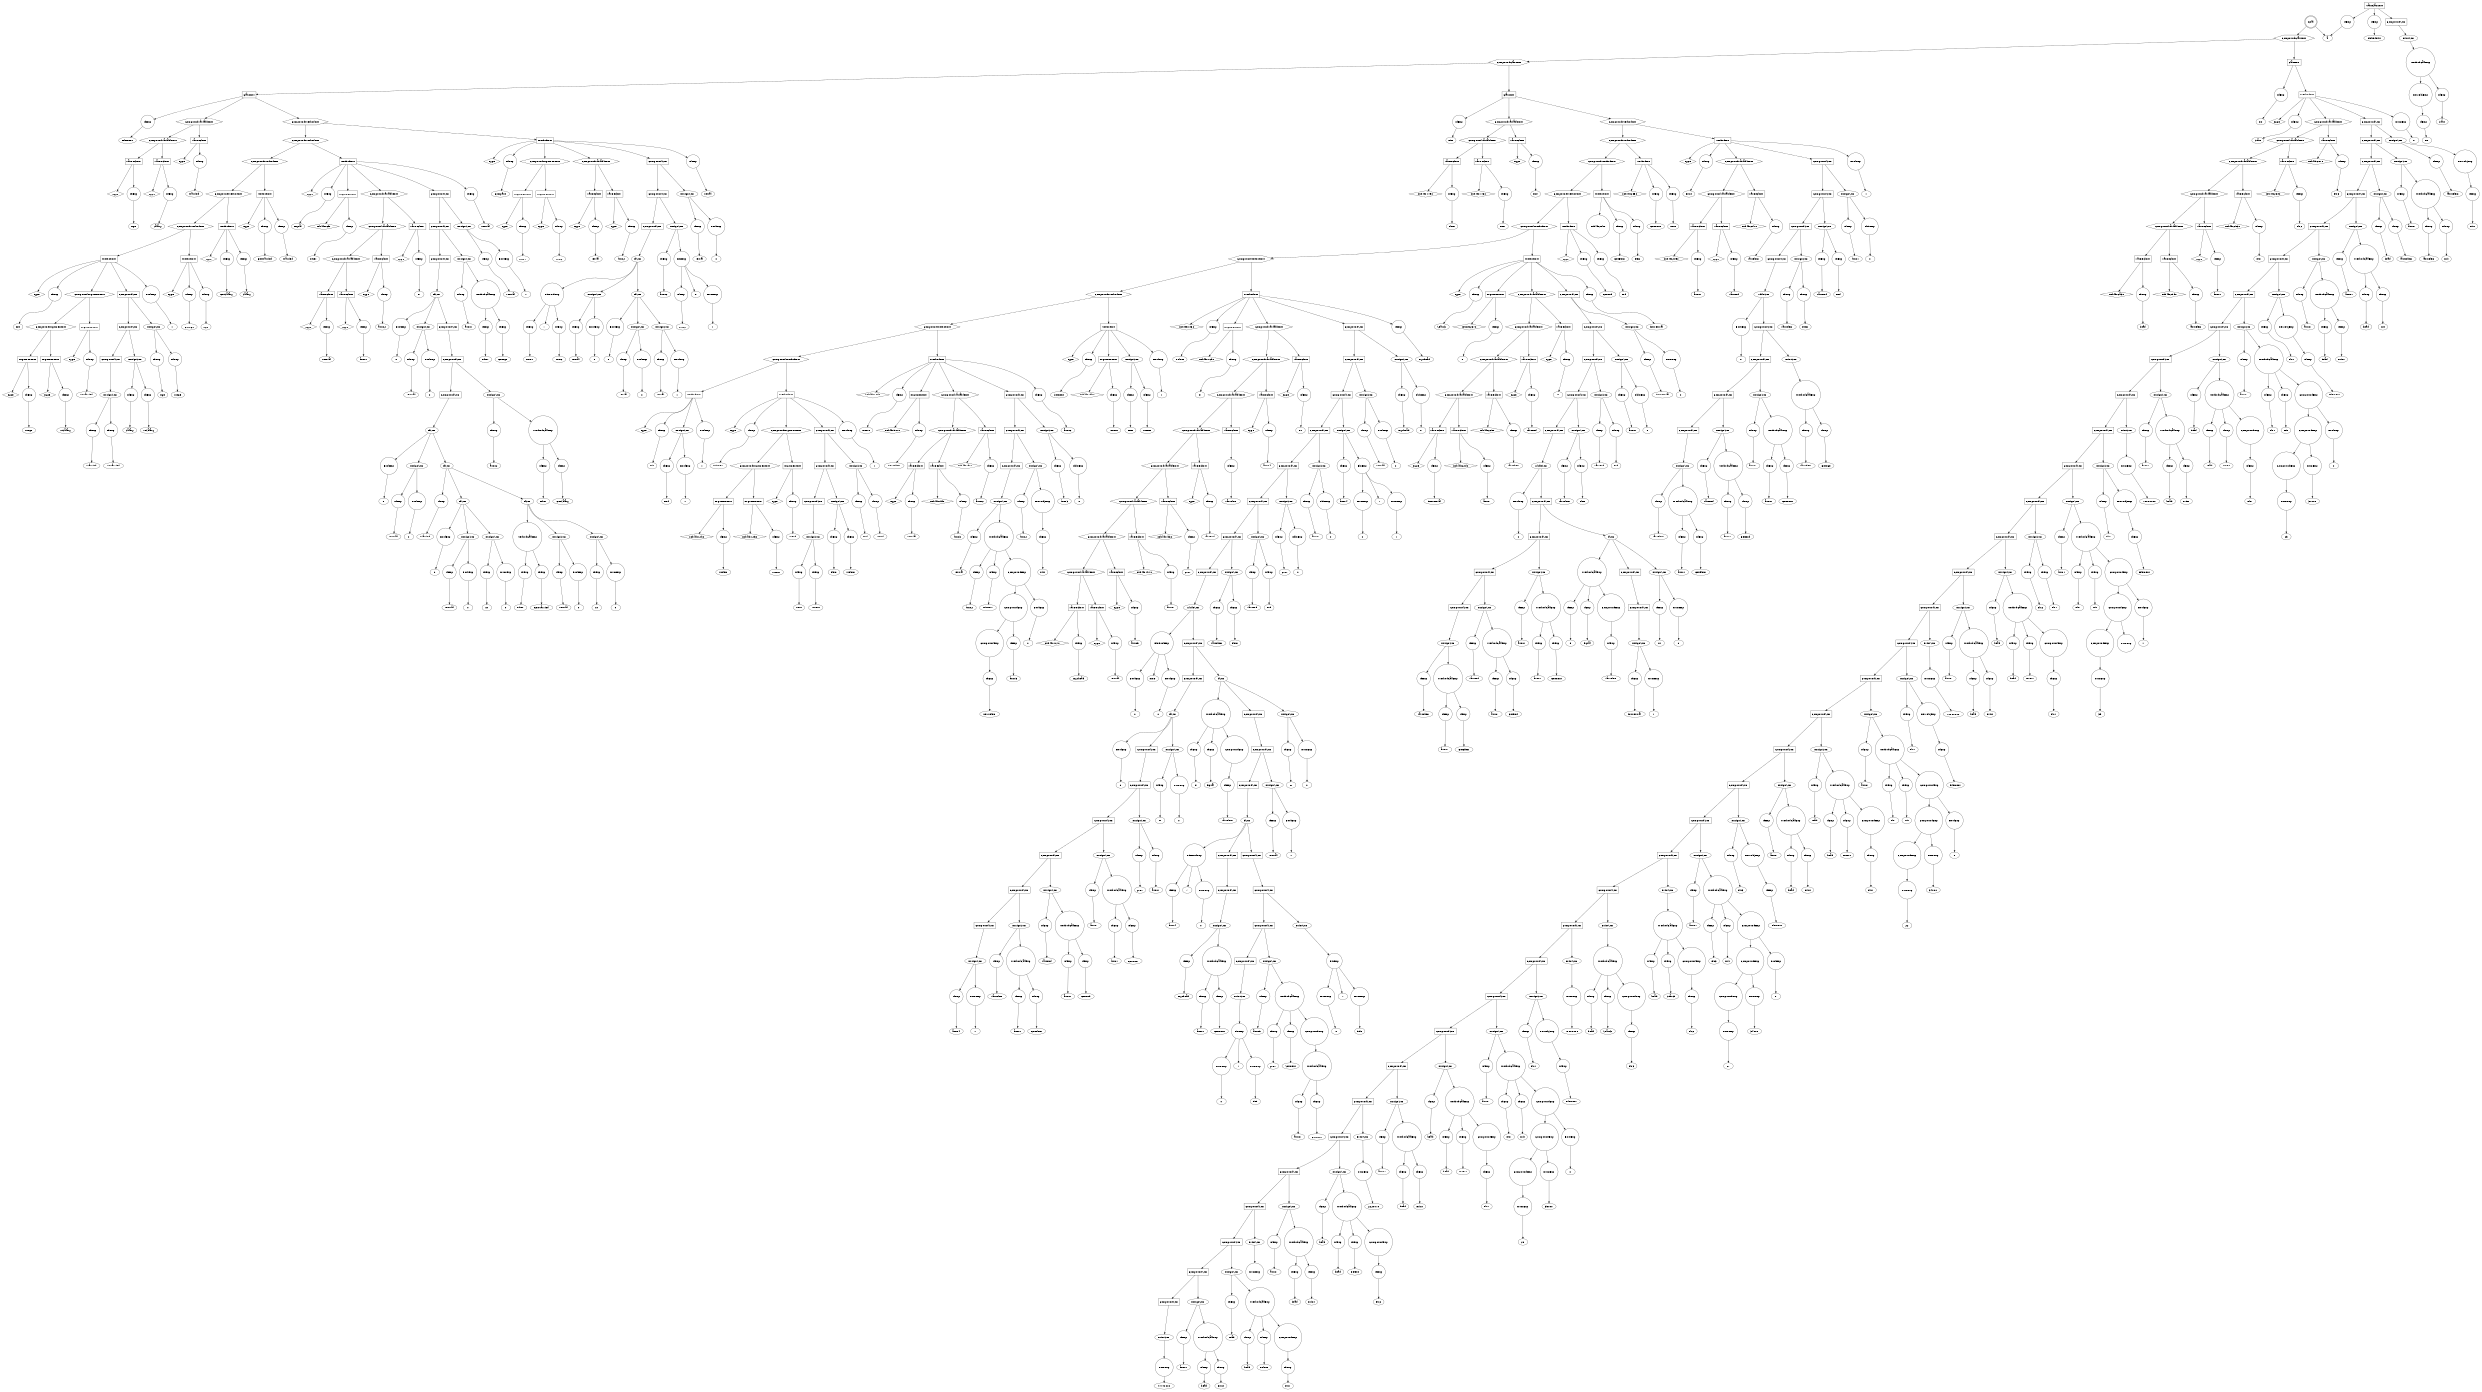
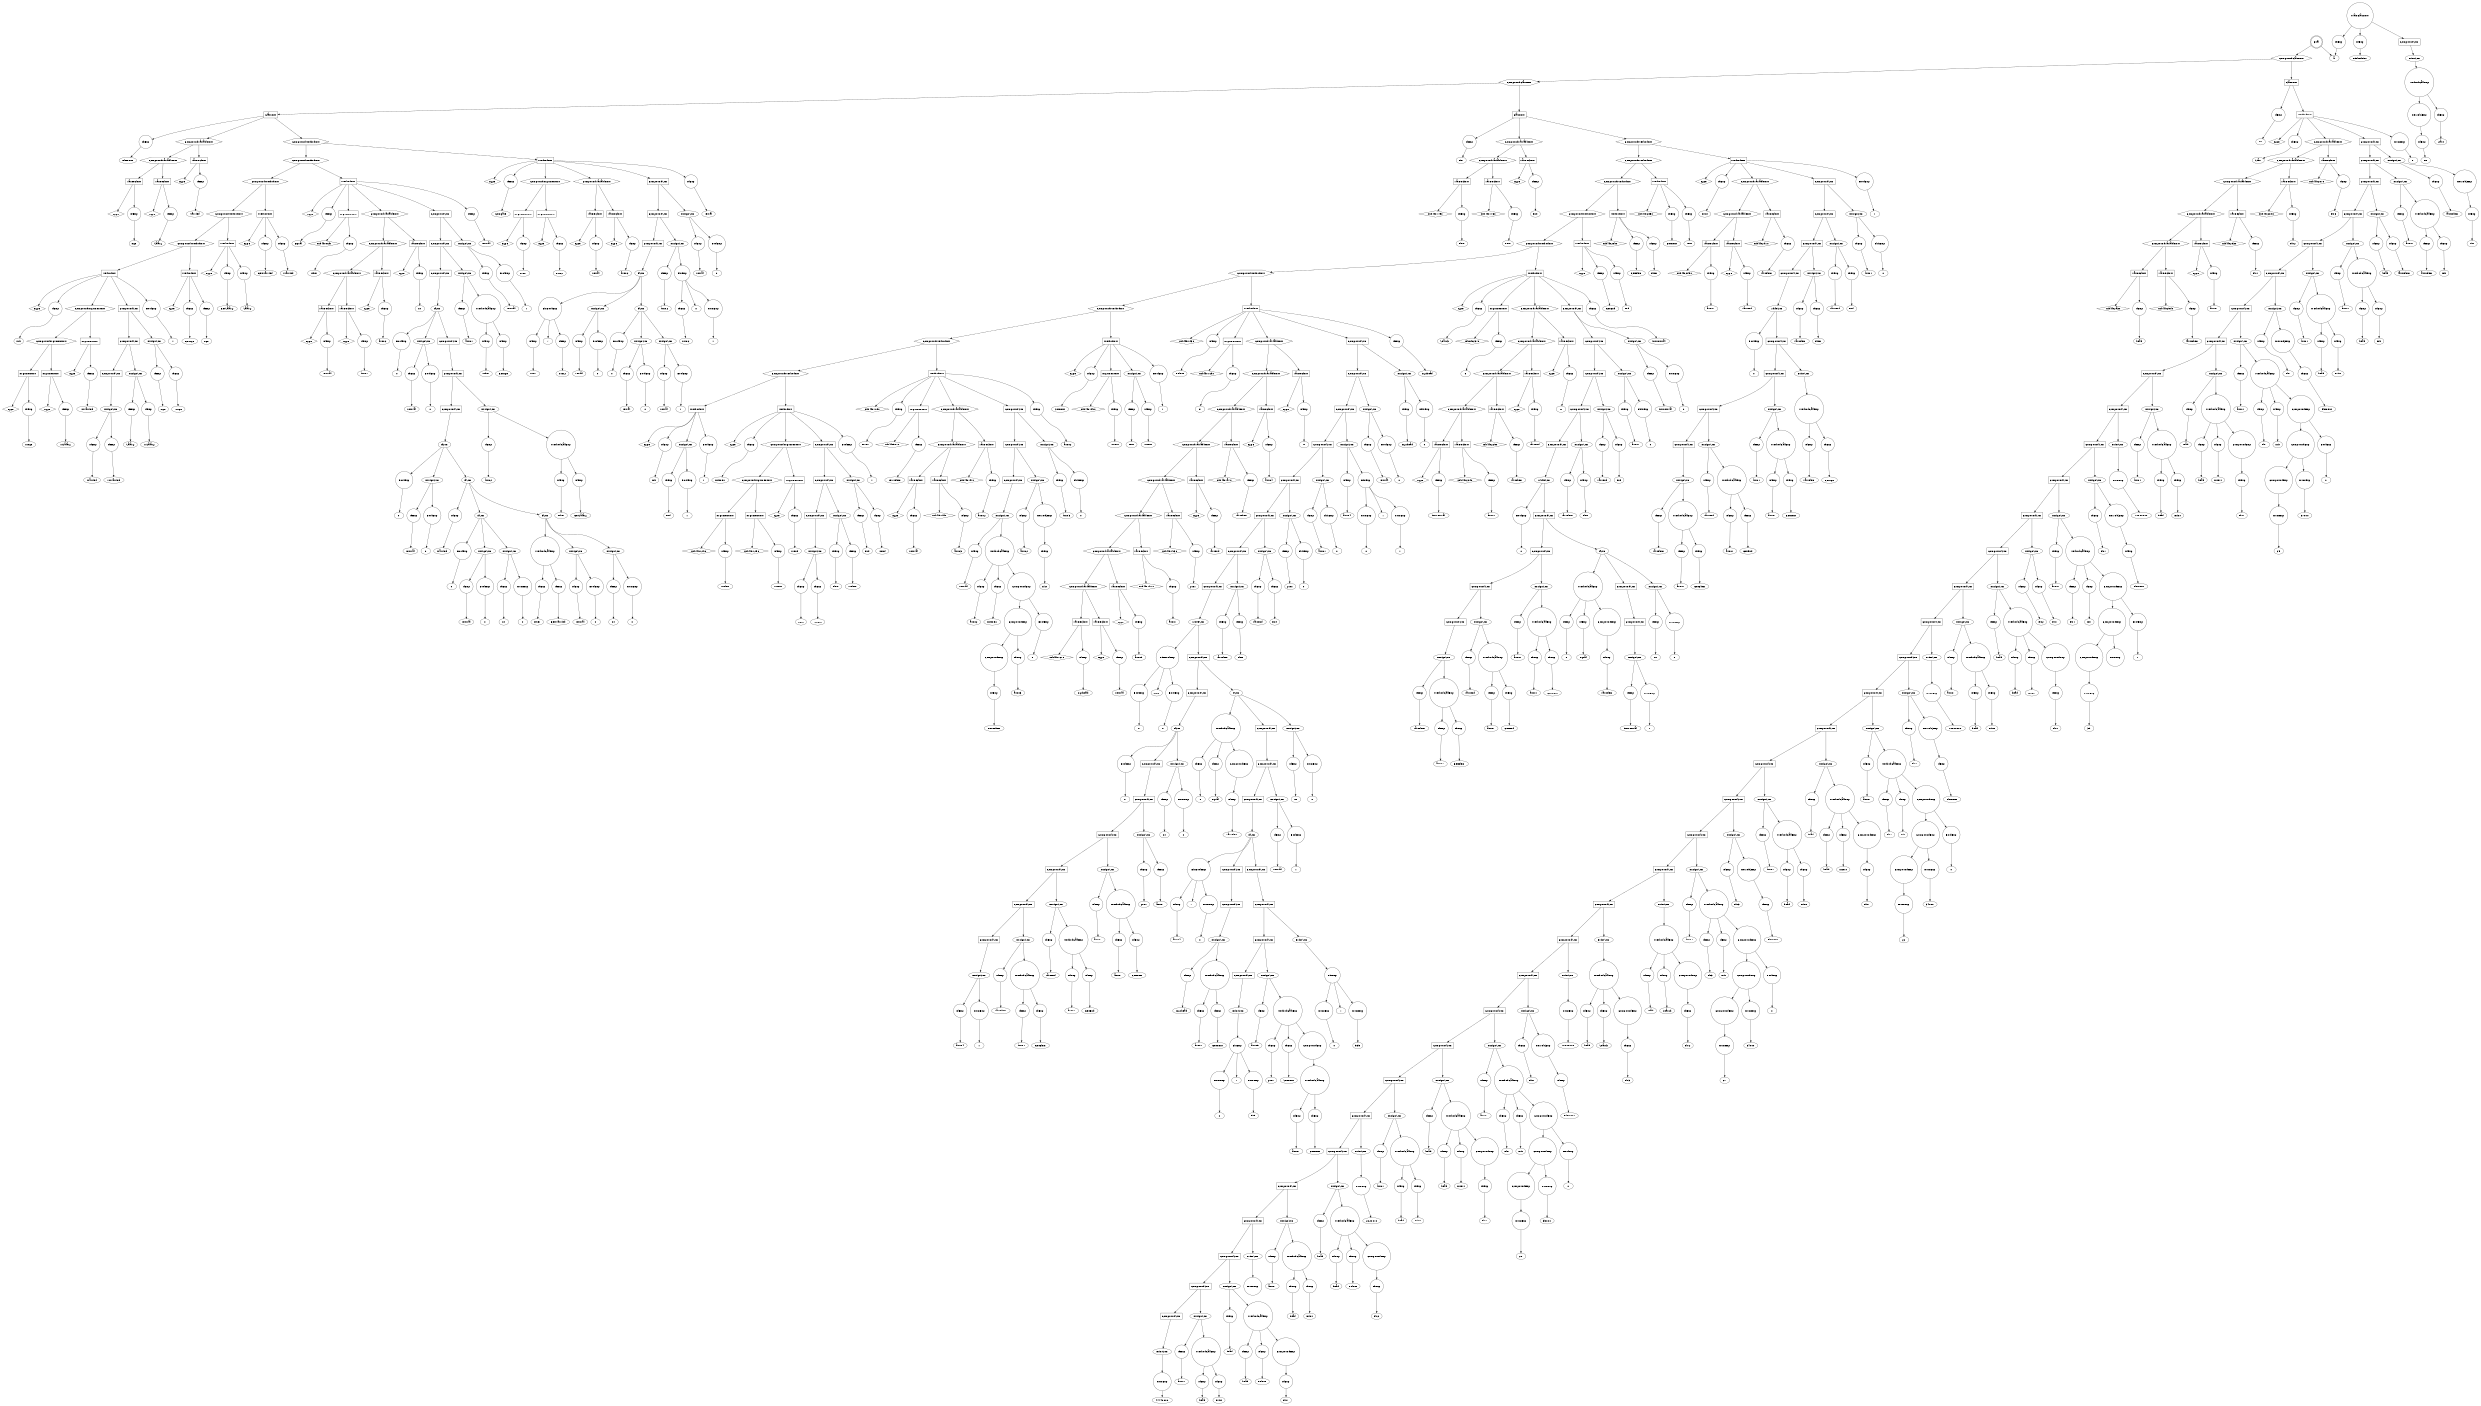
node "MainClassNtt": shape box -> circle
node "0xb4f02eb0": shape circle -> diamond
node "0xb4f01a70": added
